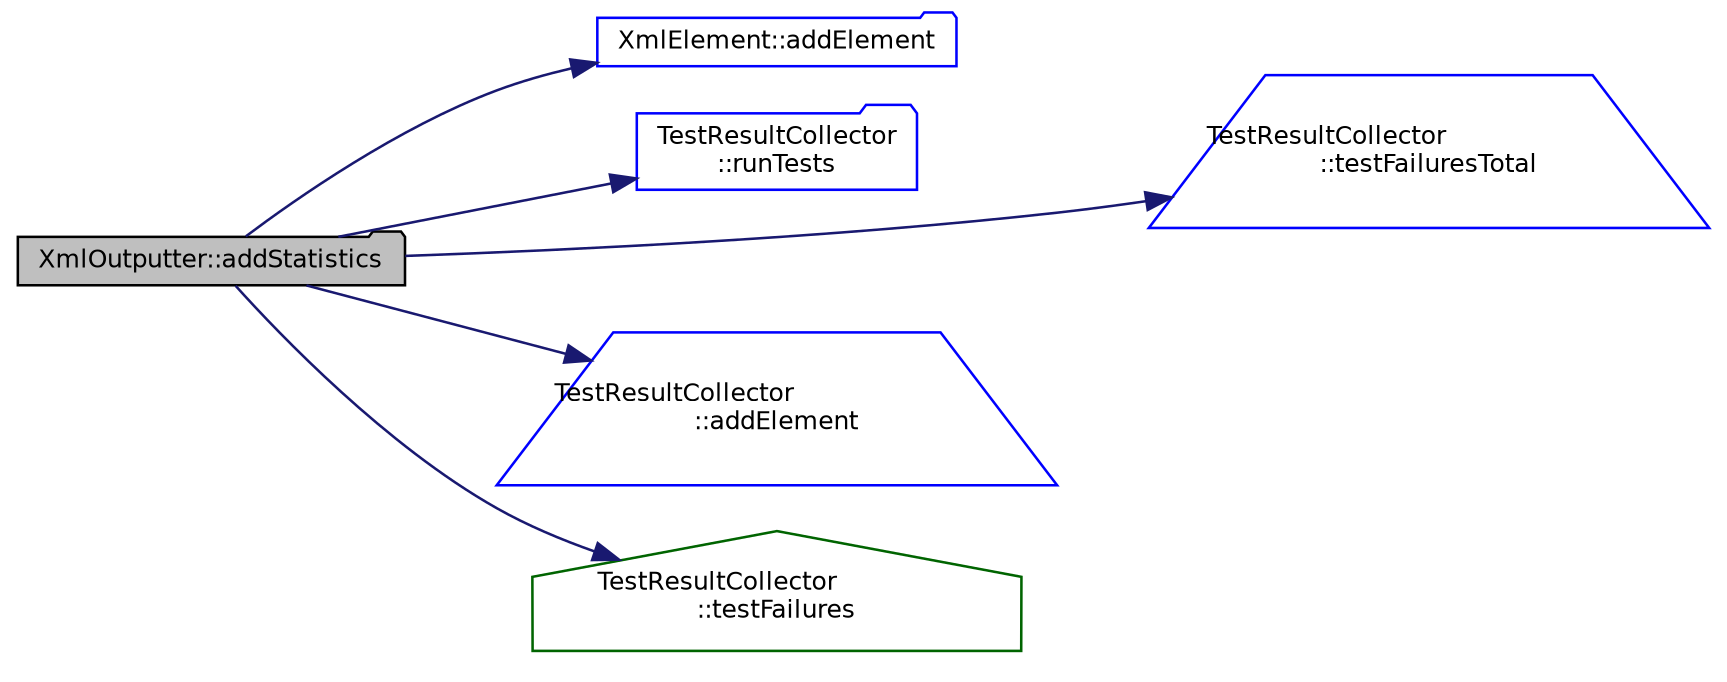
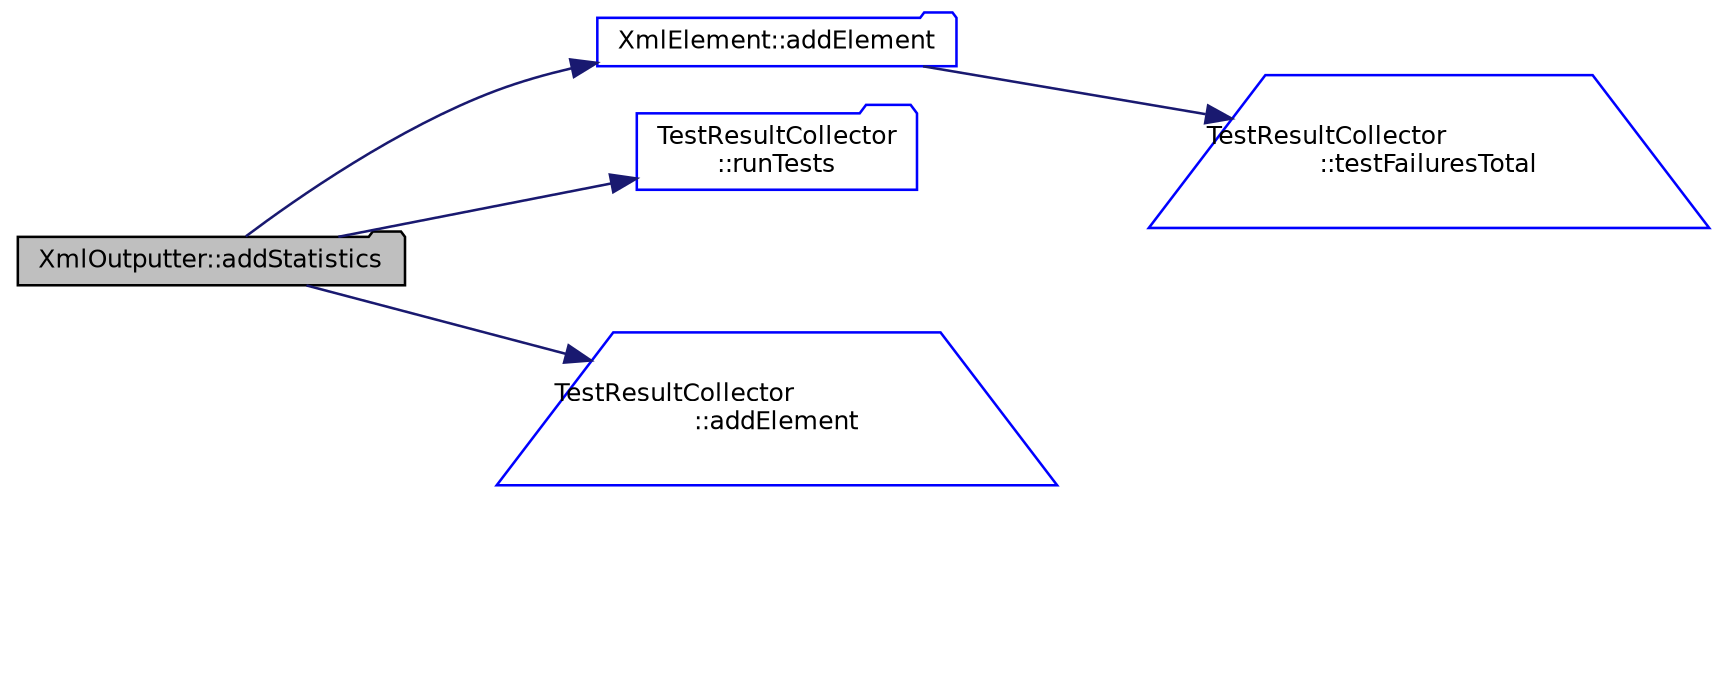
edge "XmlOutputter::addStatistics" -> "TestResultCollector ::testFailuresTotal": now "XmlElement::addElement" -> "TestResultCollector ::testFailuresTotal"
node "TestResultCollector ::testFailures": removed
